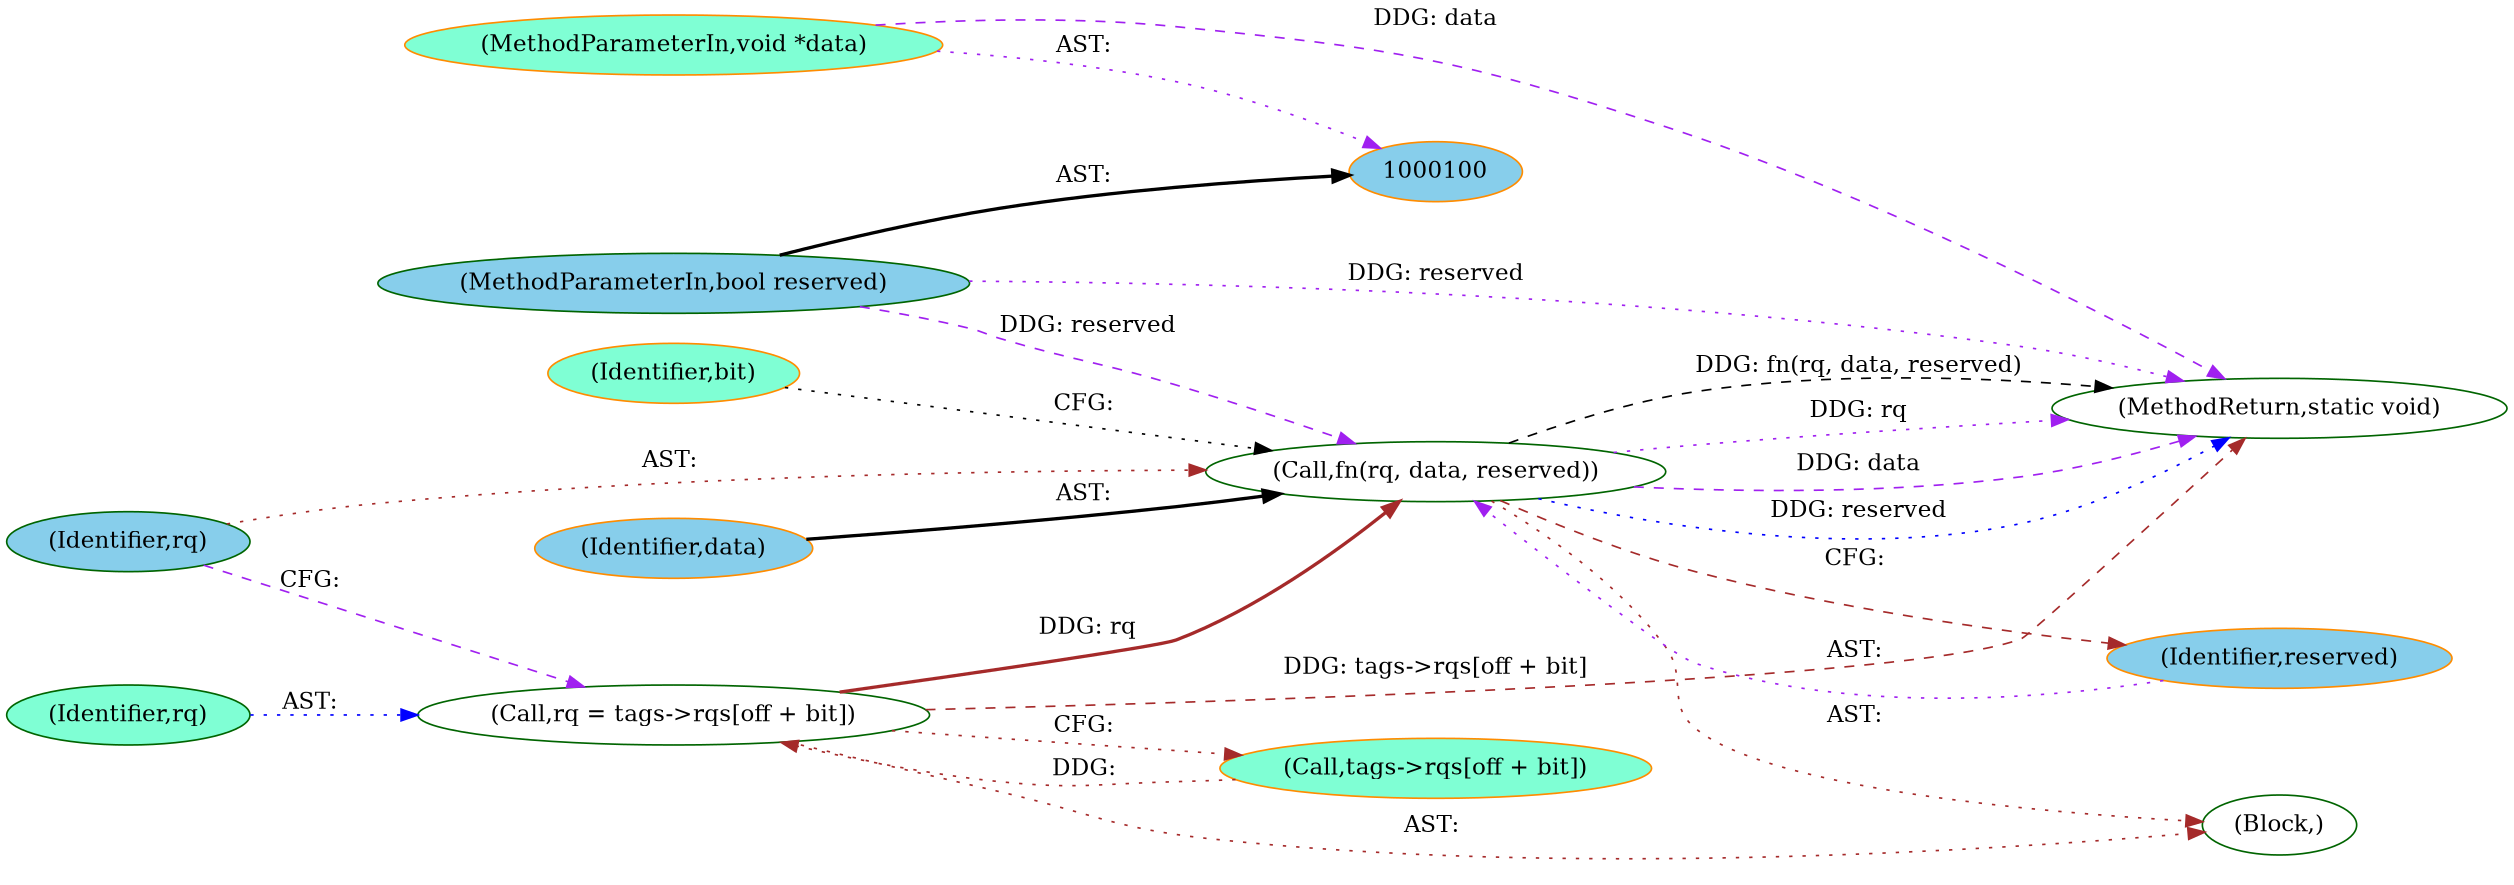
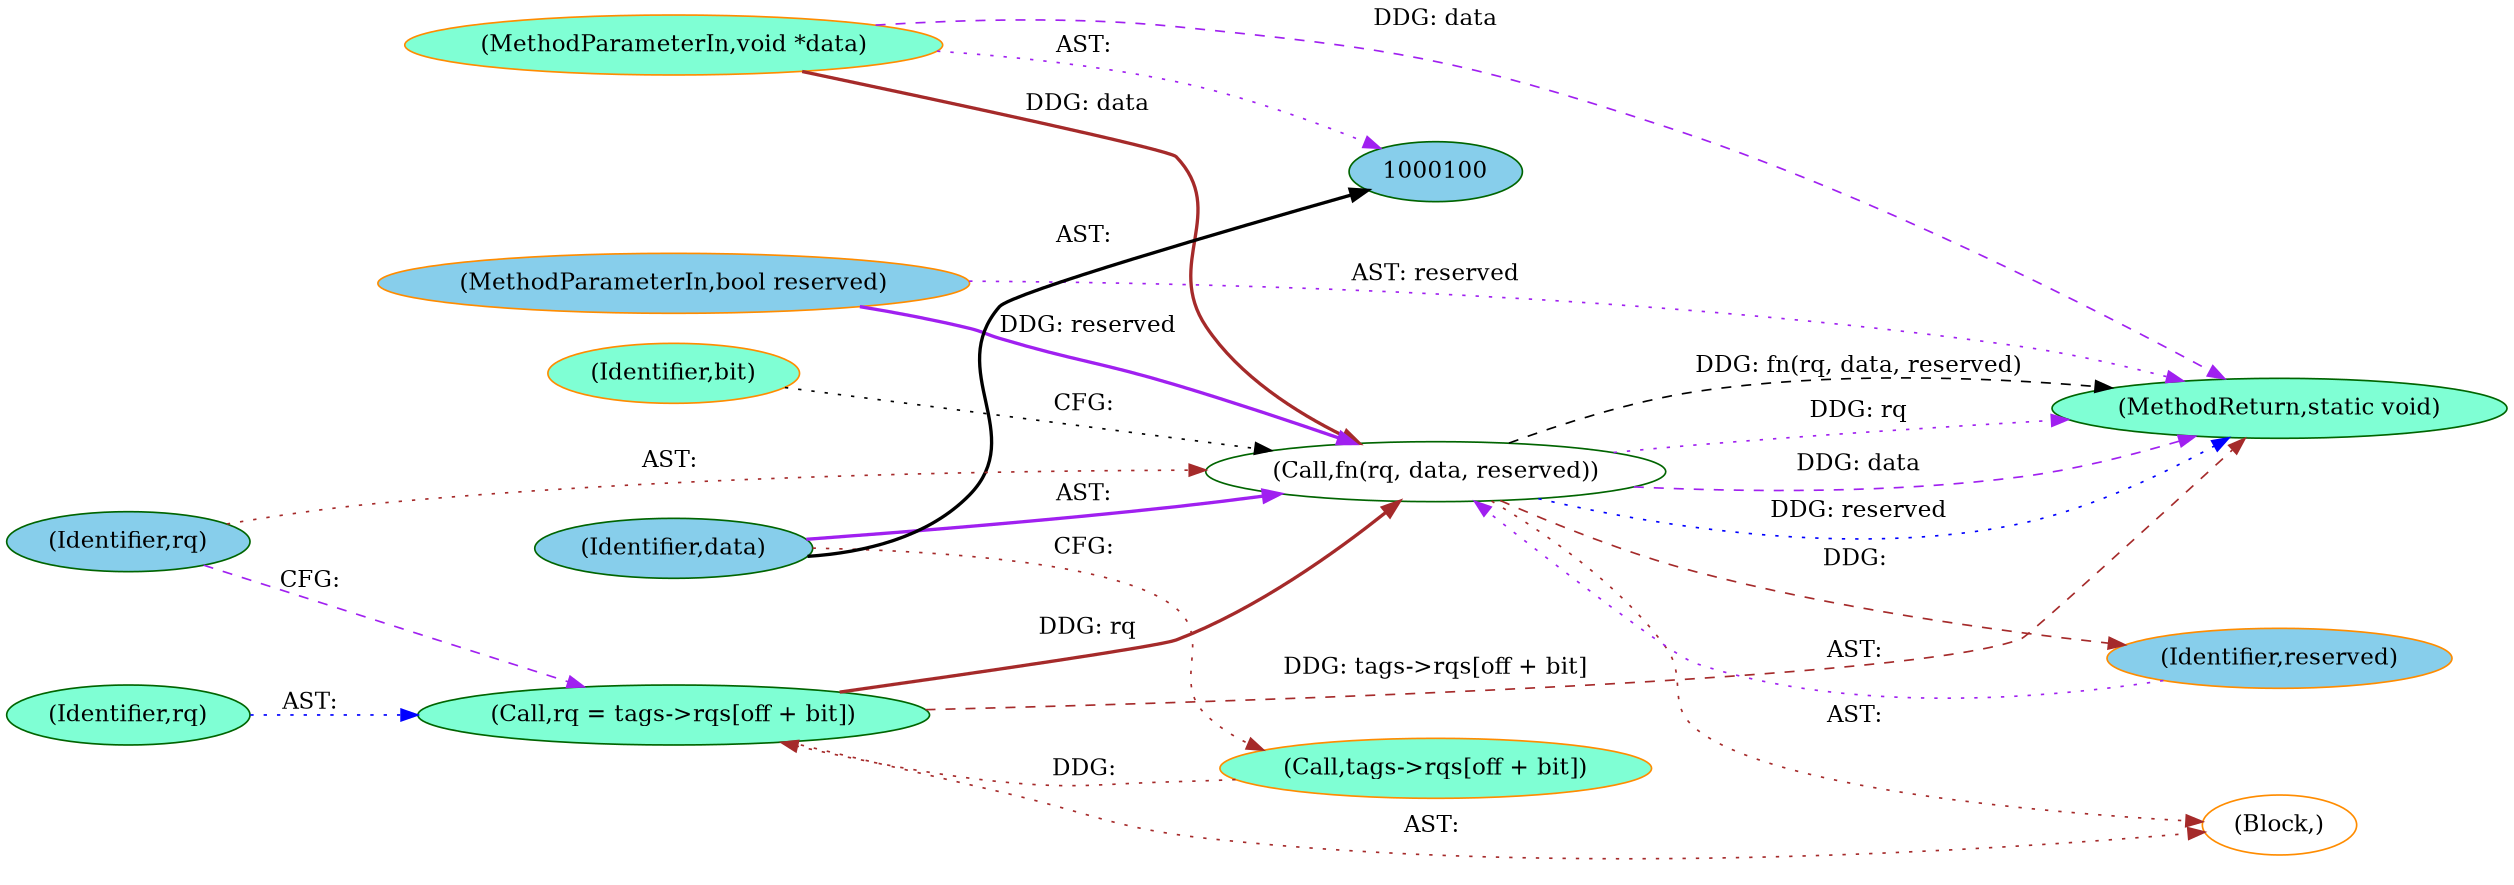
edge "(MethodParameterIn,void *data)" -> "(Call,fn(rq, data, reserved))": added, label "DDG: data"
node "1000100": color darkorange -> darkgreen
edge "(MethodParameterIn,bool reserved)" -> "1000100": now "(Identifier,data)" -> "1000100"
edge "(MethodParameterIn,bool reserved)" -> "(MethodReturn,static void)": label "DDG: reserved" -> "AST: reserved"
node "(MethodParameterIn,bool reserved)": color darkgreen -> darkorange
edge "(MethodParameterIn,bool reserved)" -> "(Call,fn(rq, data, reserved))": style dashed -> bold
node "(MethodReturn,static void)": fillcolor white -> aquamarine
edge "(Identifier,data)" -> "(Call,fn(rq, data, reserved))": color black -> purple
node "(Identifier,data)": color darkorange -> darkgreen
edge "(Call,fn(rq, data, reserved))" -> "(Identifier,reserved)": label "CFG: " -> "DDG: "
node "(Call,rq = tags->rqs[off + bit])": fillcolor white -> aquamarine
edge "(Call,rq = tags->rqs[off + bit])" -> "(Call,tags->rqs[off + bit])": now "(Identifier,data)" -> "(Call,tags->rqs[off + bit])"
node "(Block,)": color darkgreen -> darkorange
